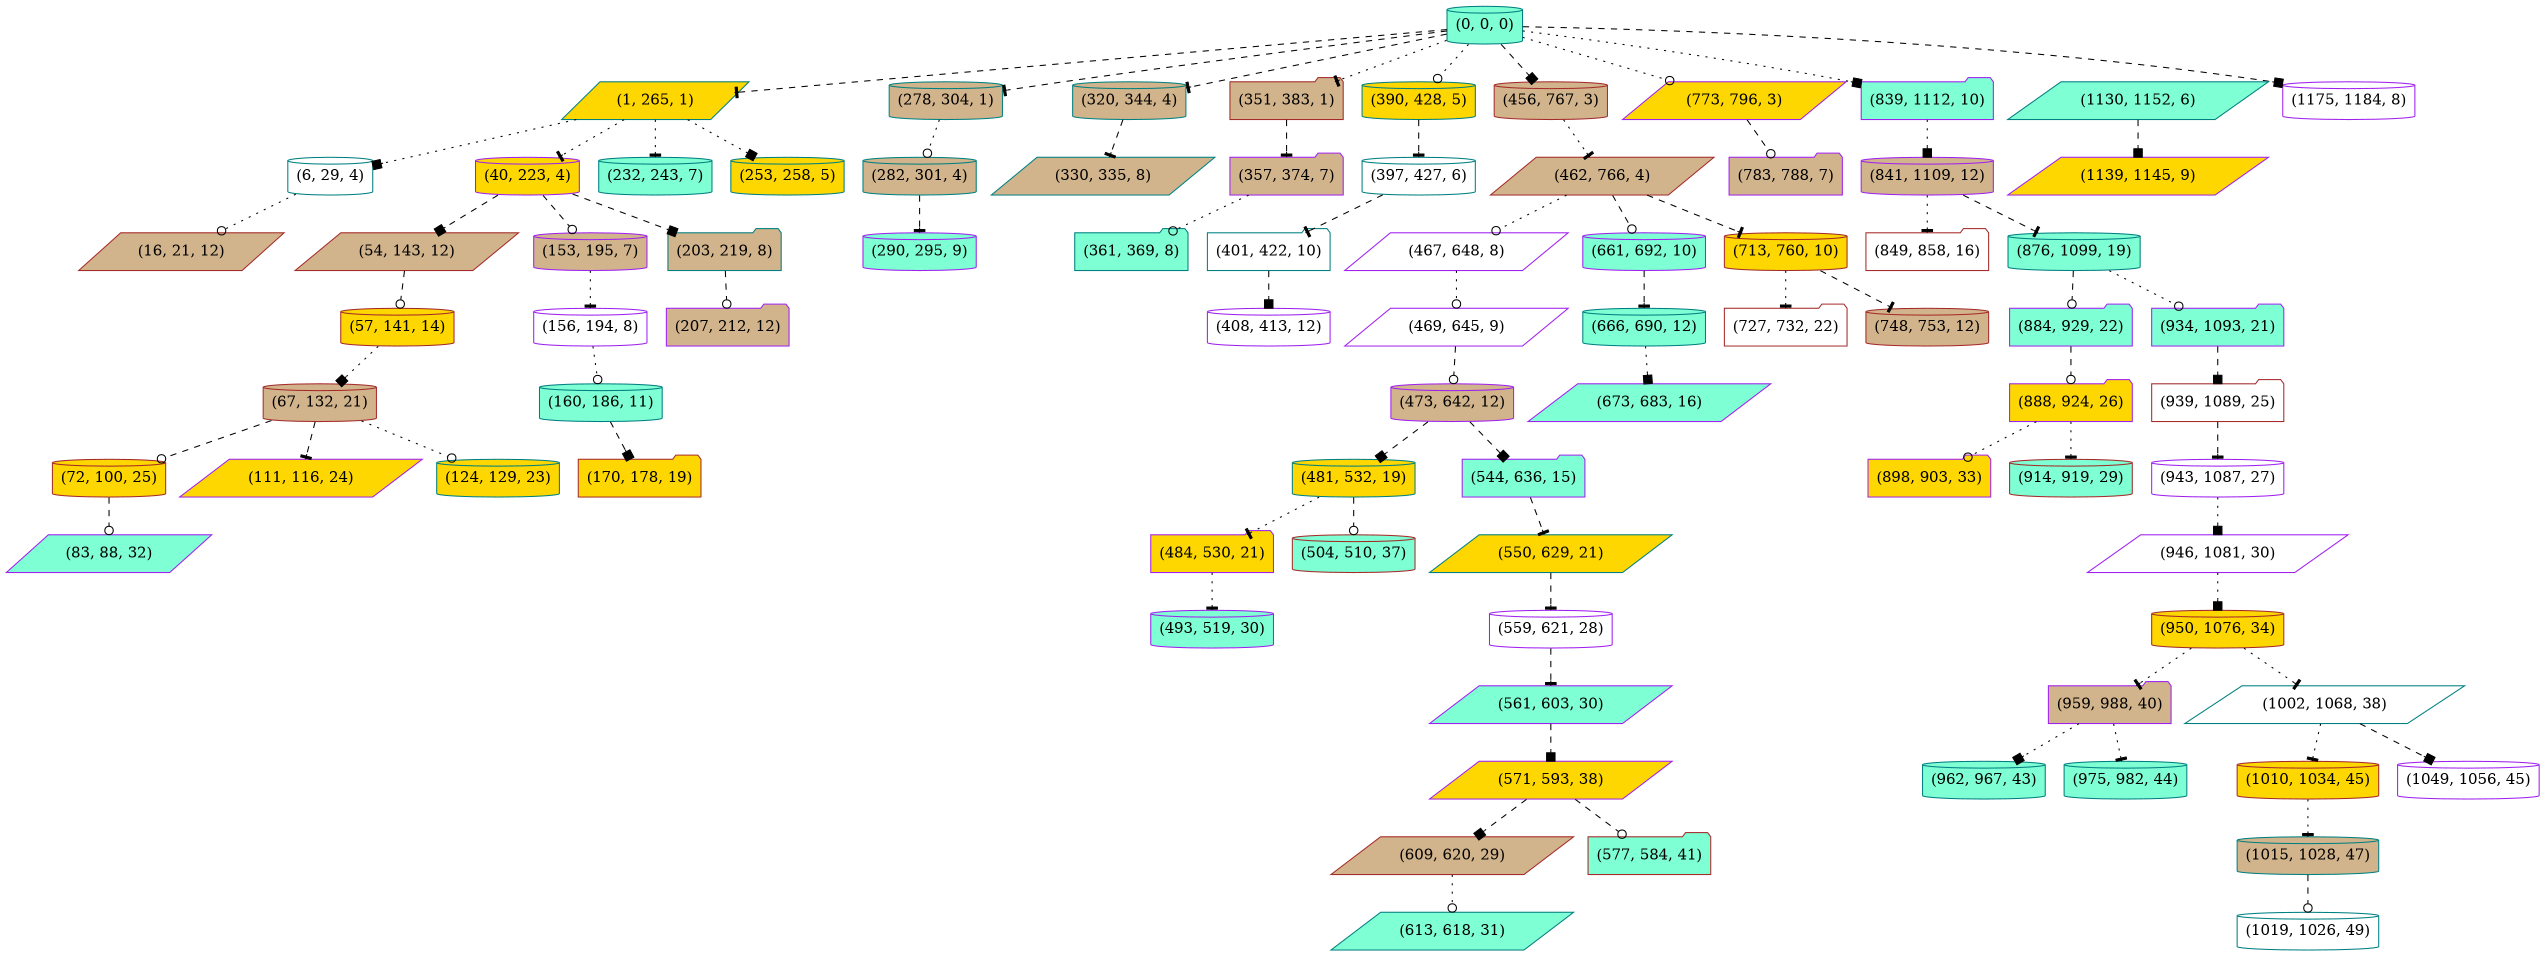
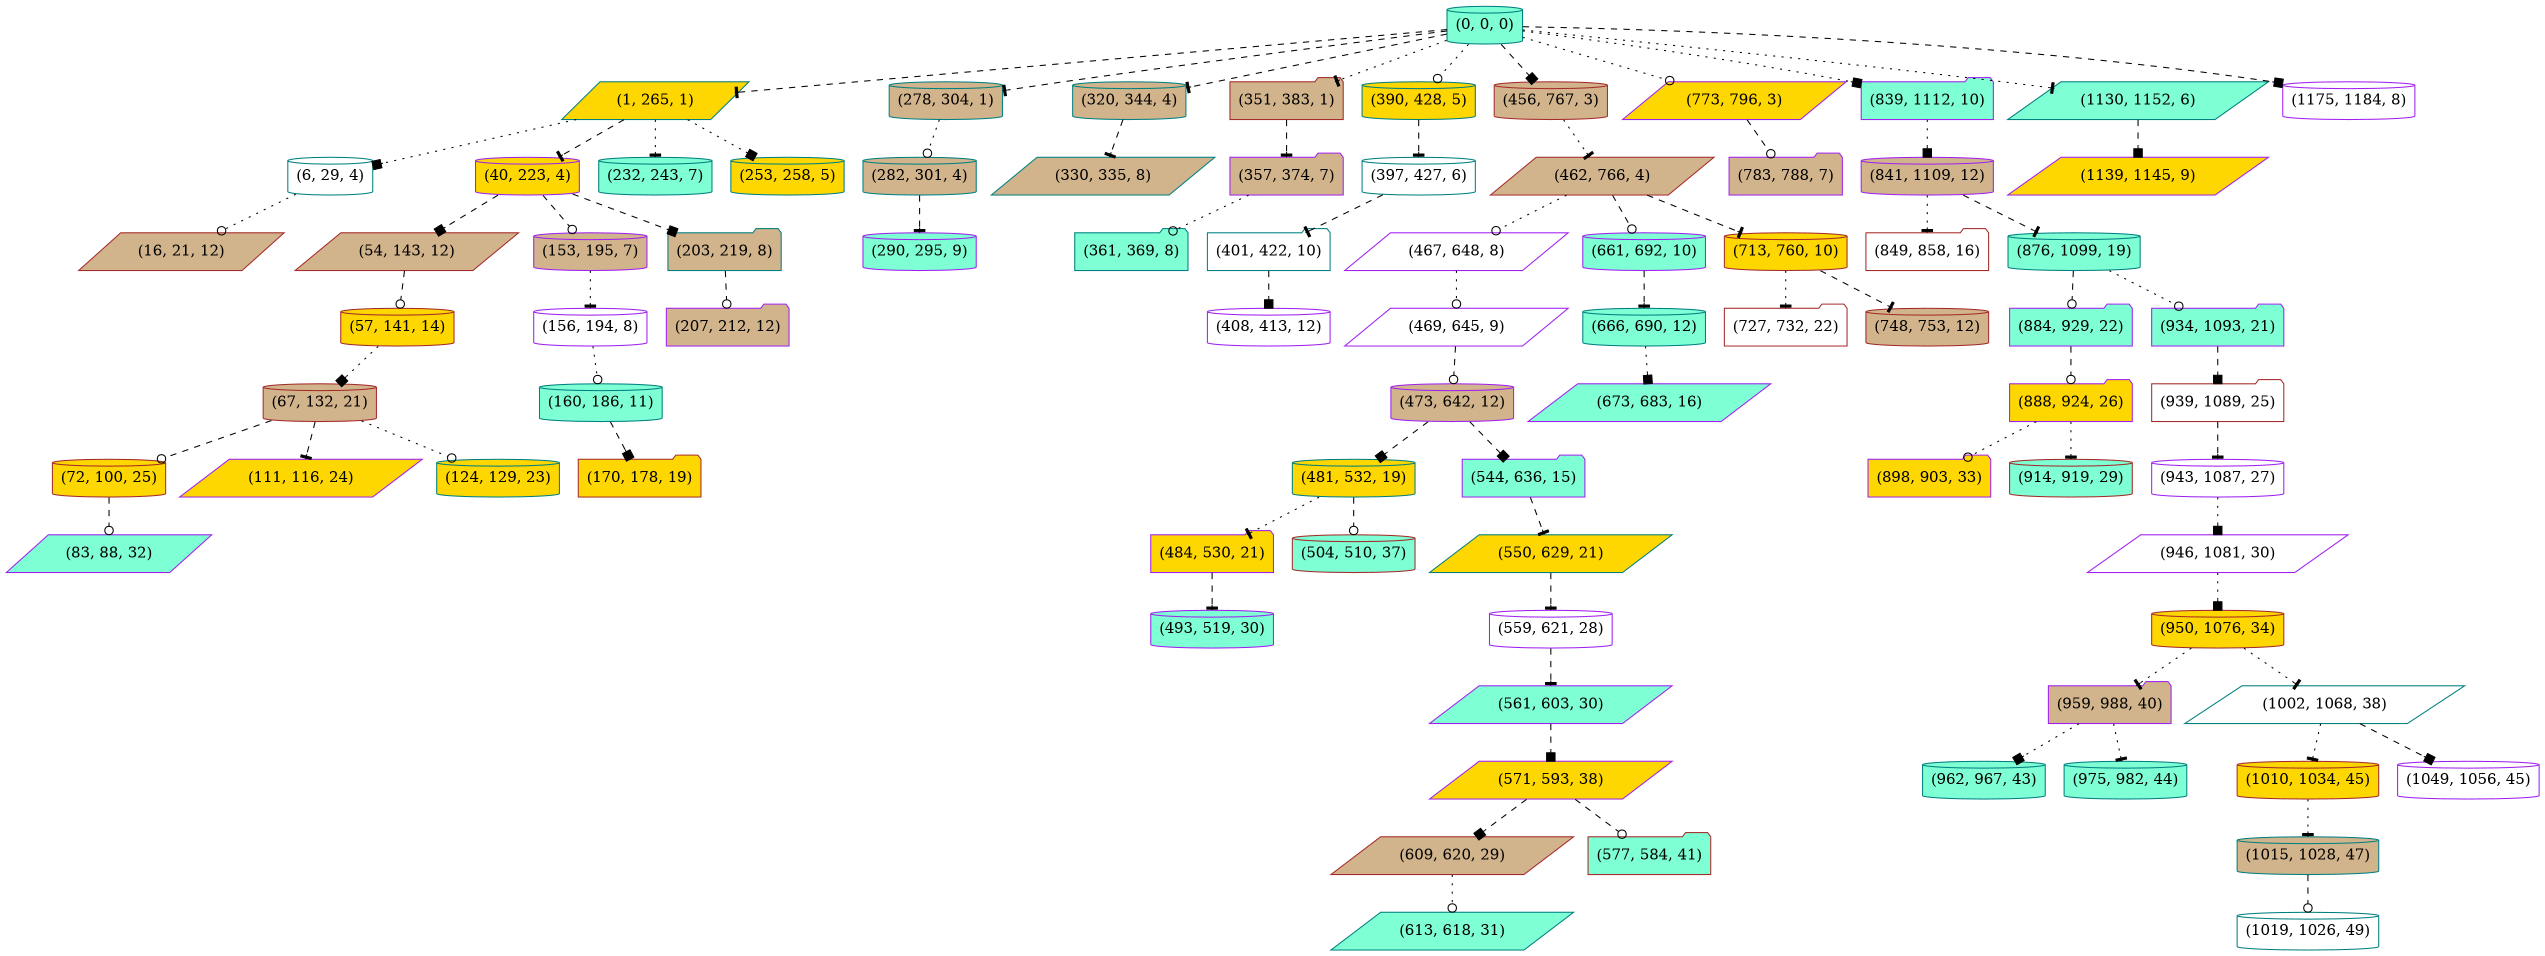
edge "(0, 0, 0)" -> "(1130, 1152, 6)": added
edge "(1, 265, 1)" -> "(40, 223, 4)": style dotted -> dashed
edge "(484, 530, 21)" -> "(493, 519, 30)": style dotted -> dashed
